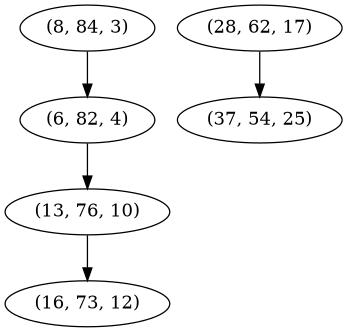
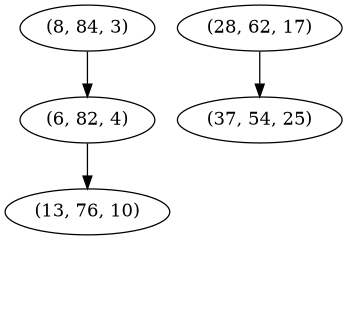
node "(16, 73, 12)": removed
